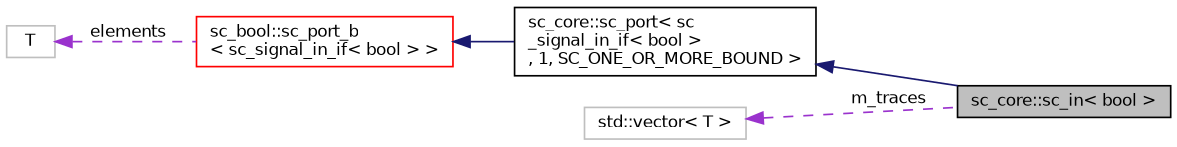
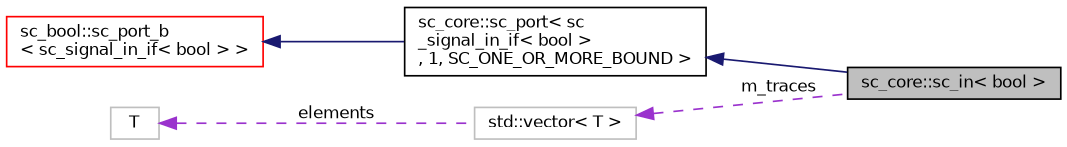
edge "sc_bool::sc_port_b < sc_signal_in_if< bool > >" -> "T": now "std::vector< T >" -> "T"
